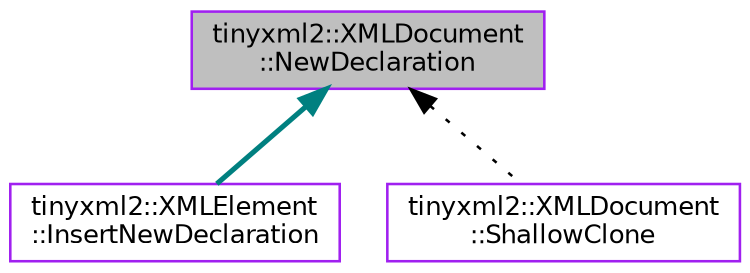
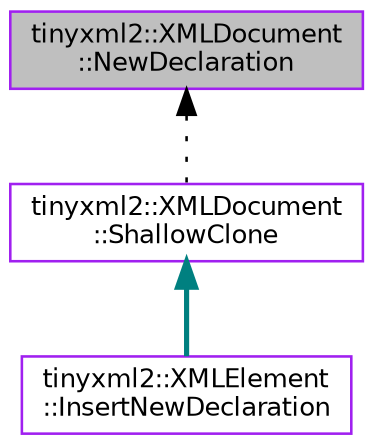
edge "tinyxml2::XMLElement ::InsertNewDeclaration" -> "tinyxml2::XMLDocument ::NewDeclaration": now "tinyxml2::XMLElement ::InsertNewDeclaration" -> "tinyxml2::XMLDocument ::ShallowClone"
